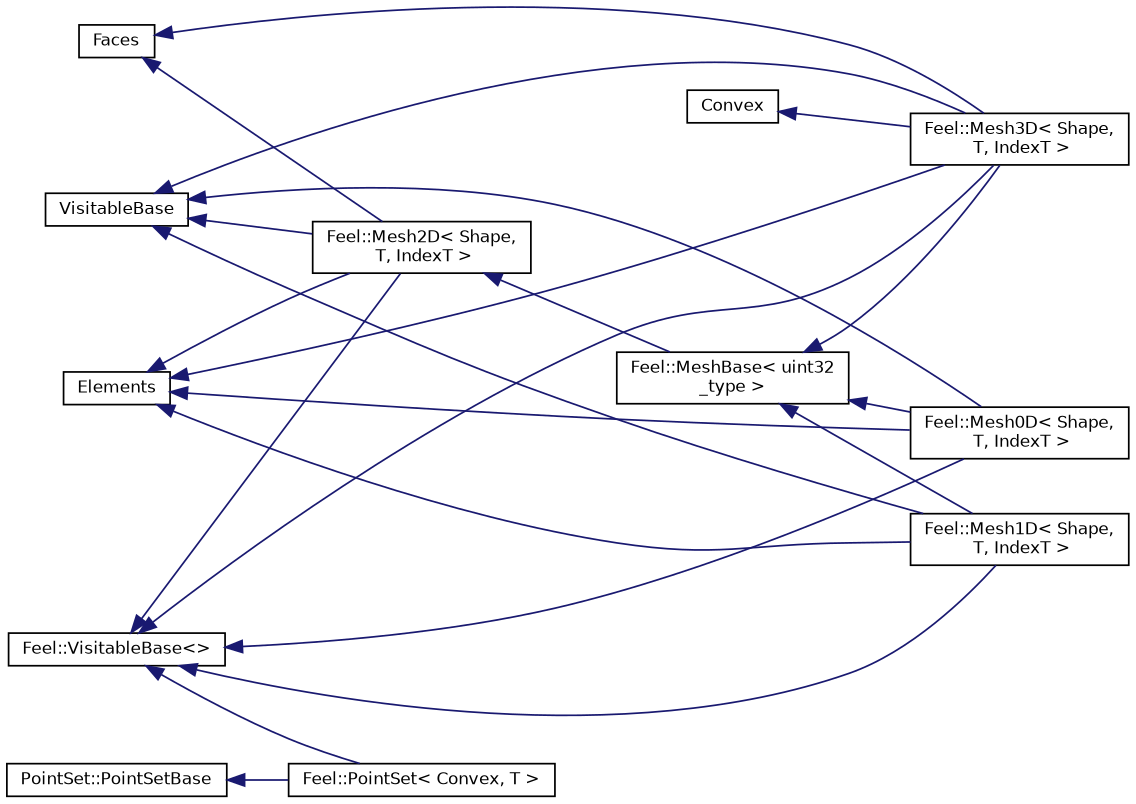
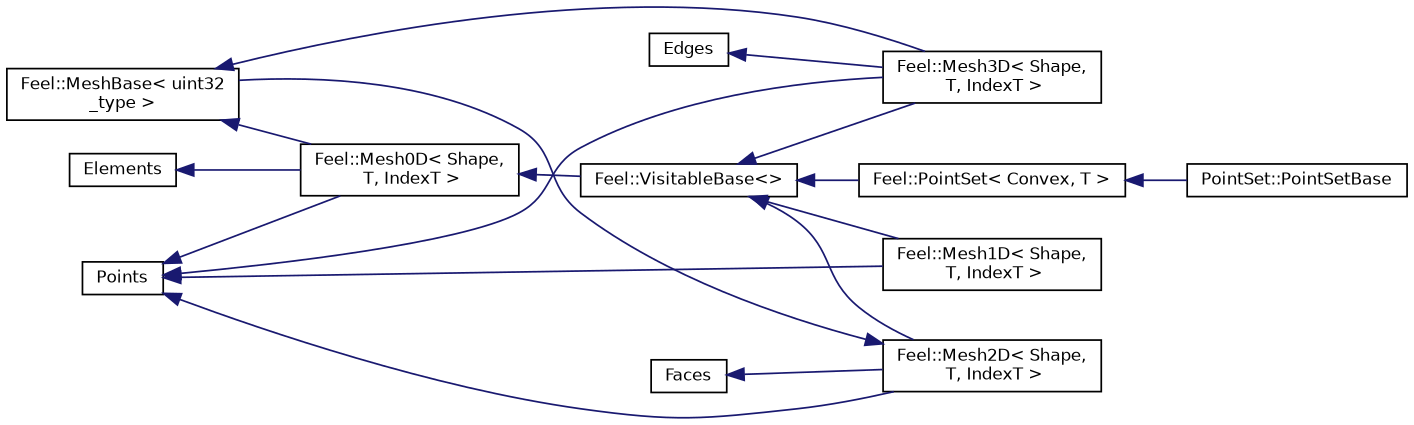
edge "Feel::Mesh3D< Shape, T, IndexT >" -> "Faces": removed
node "Convex": label "Convex" -> "Edges"
node "VisitableBase": label "VisitableBase" -> "Points"
edge "Feel::Mesh3D< Shape, T, IndexT >" -> "Elements": removed
edge "Feel::Mesh2D< Shape, T, IndexT >" -> "Elements": removed
edge "Feel::Mesh1D< Shape, T, IndexT >" -> "Feel::MeshBase< uint32 _type >": removed
edge "Feel::Mesh1D< Shape, T, IndexT >" -> "Elements": removed
edge "Feel::Mesh0D< Shape, T, IndexT >" -> "Feel::VisitableBase<>": reversed
edge "Feel::PointSet< Convex, T >" -> "PointSet::PointSetBase": reversed
